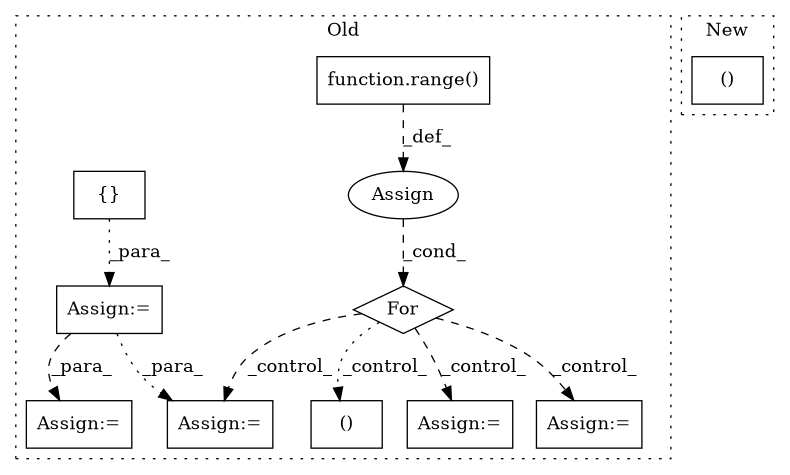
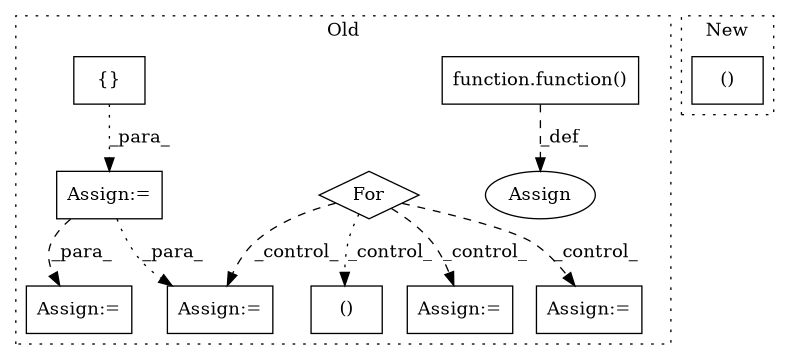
node "function.range()": label "function.range()" -> "function.function()"
edge "Assign" -> "For": removed, label "_cond_"
